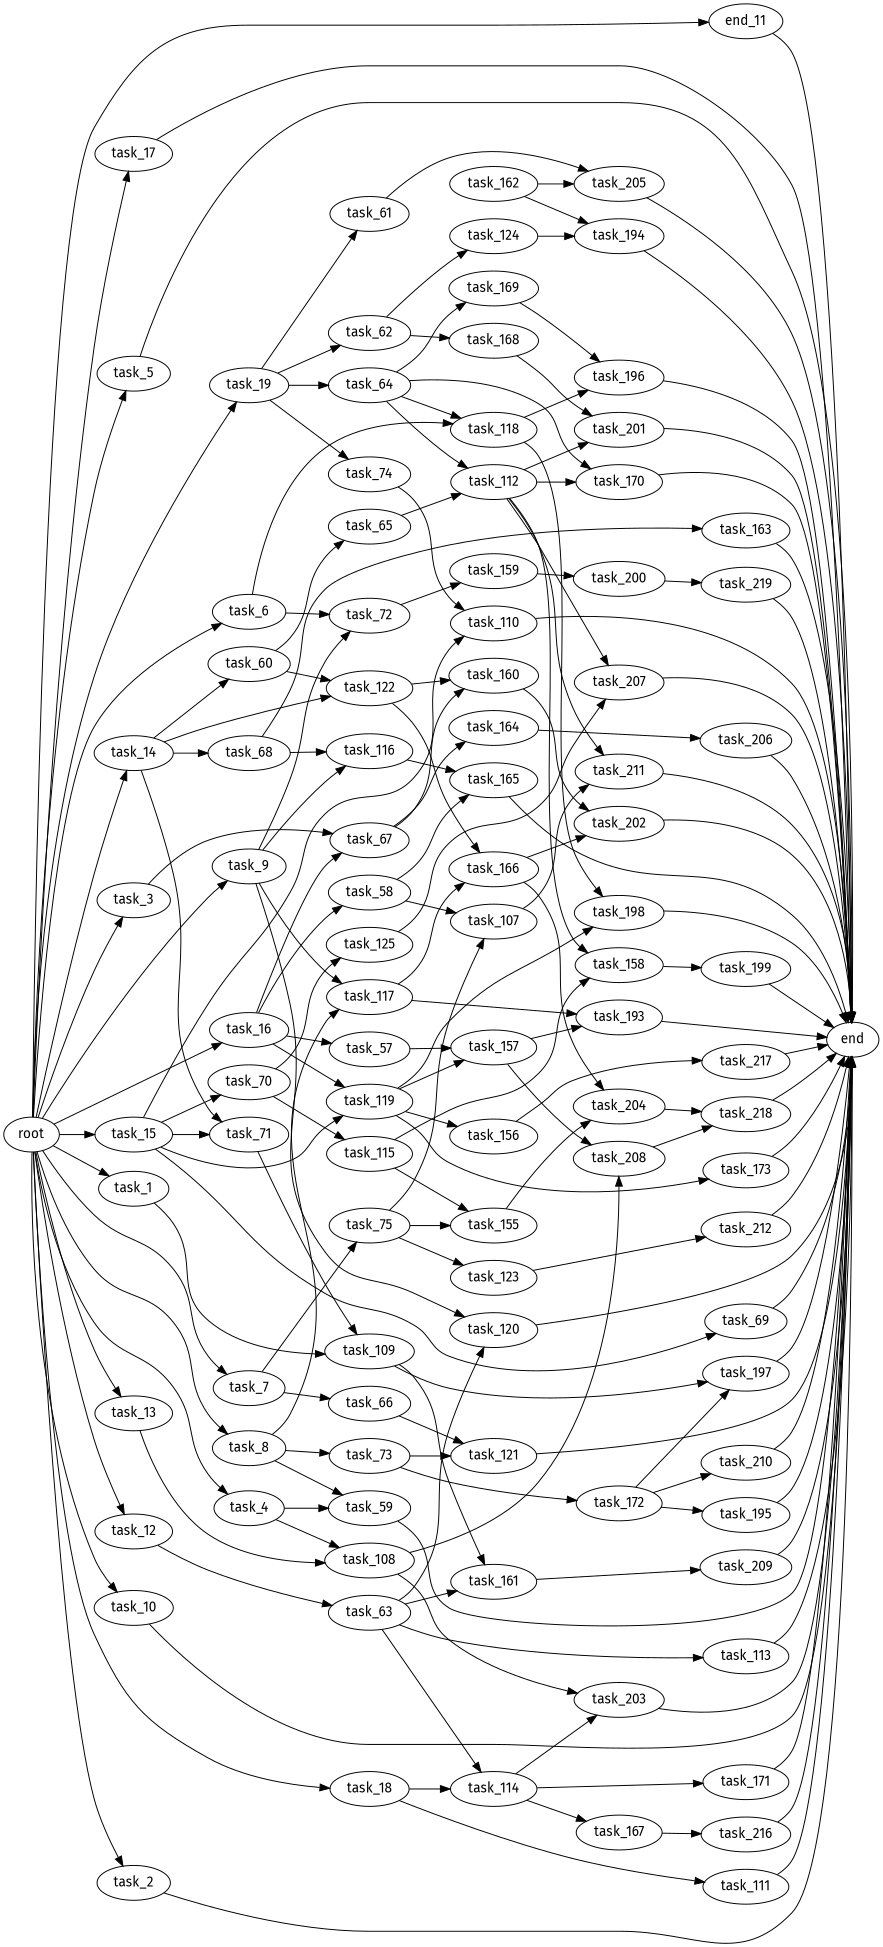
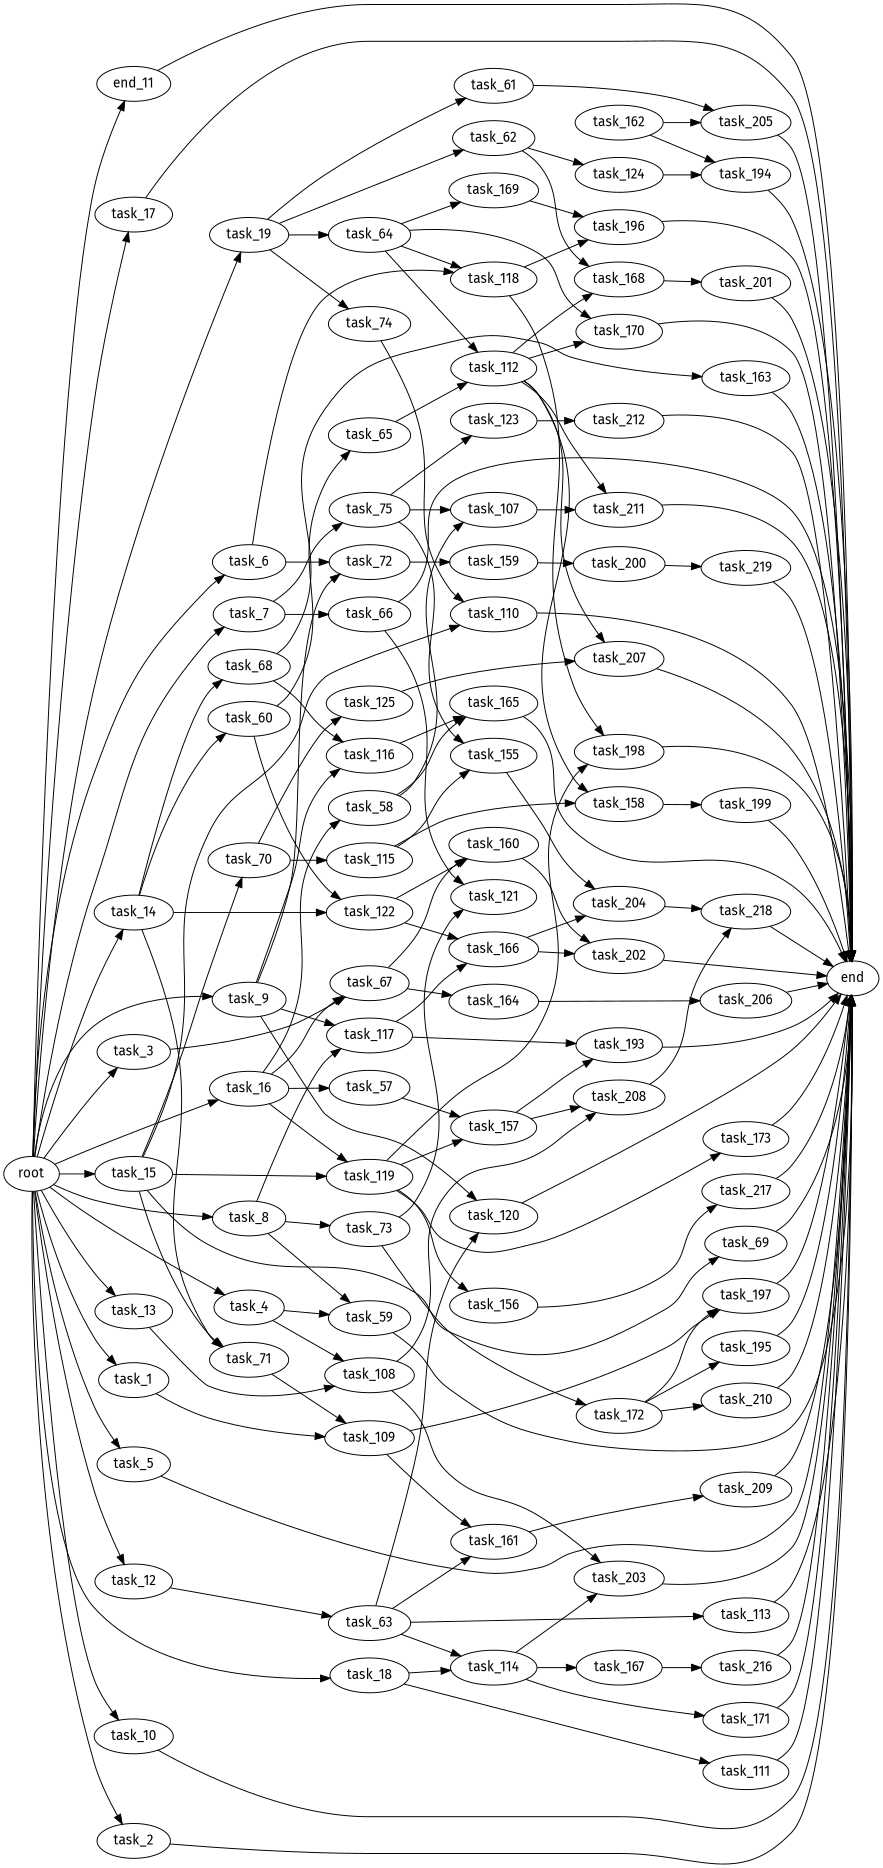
edge "task_112" -> "task_201": now "task_112" -> "task_168"
edge "task_121" -> "end": now "task_66" -> "end"
